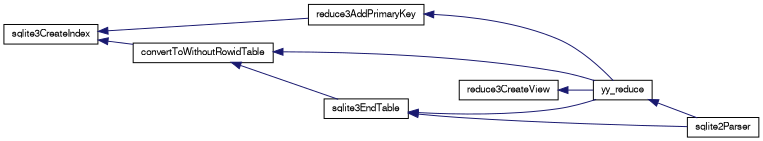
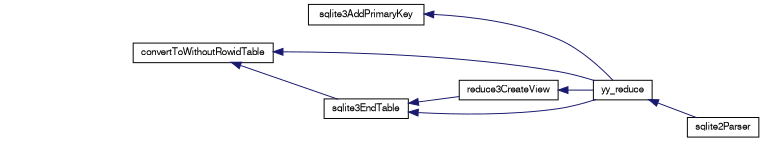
node "reduce3AddPrimaryKey": label "reduce3AddPrimaryKey" -> "sqlite3AddPrimaryKey"
node "sqlite3CreateIndex": removed
edge "sqlite2Parser" -> "sqlite3EndTable": now "reduce3CreateView" -> "sqlite3EndTable"
